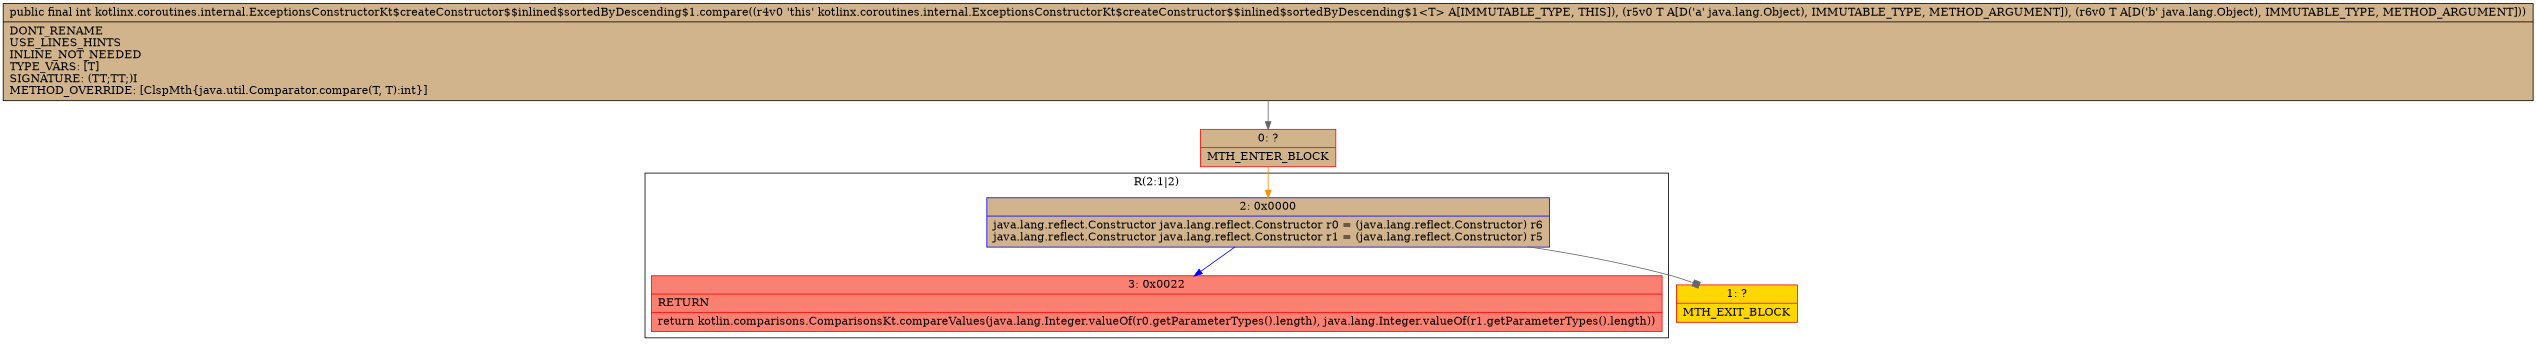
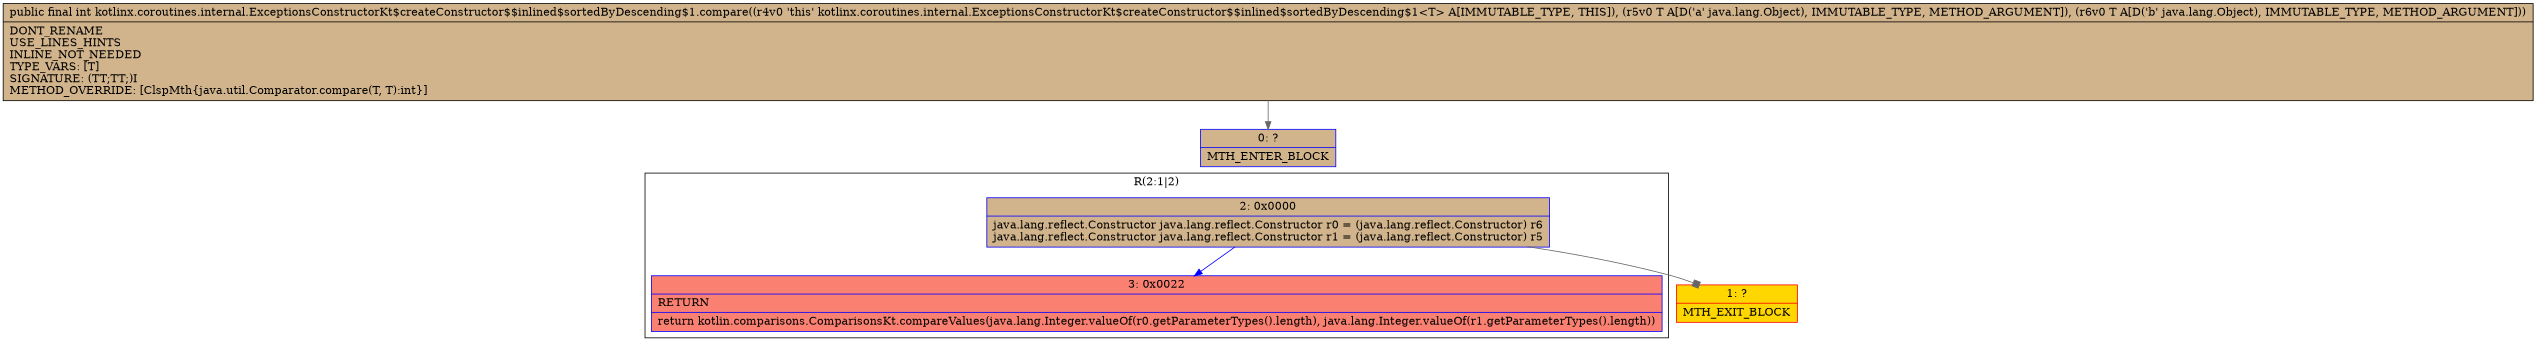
node "0: ?": color red -> blue
edge "0: ?" -> "2: 0x0000": removed
node "3: 0x0022": color red -> blue
